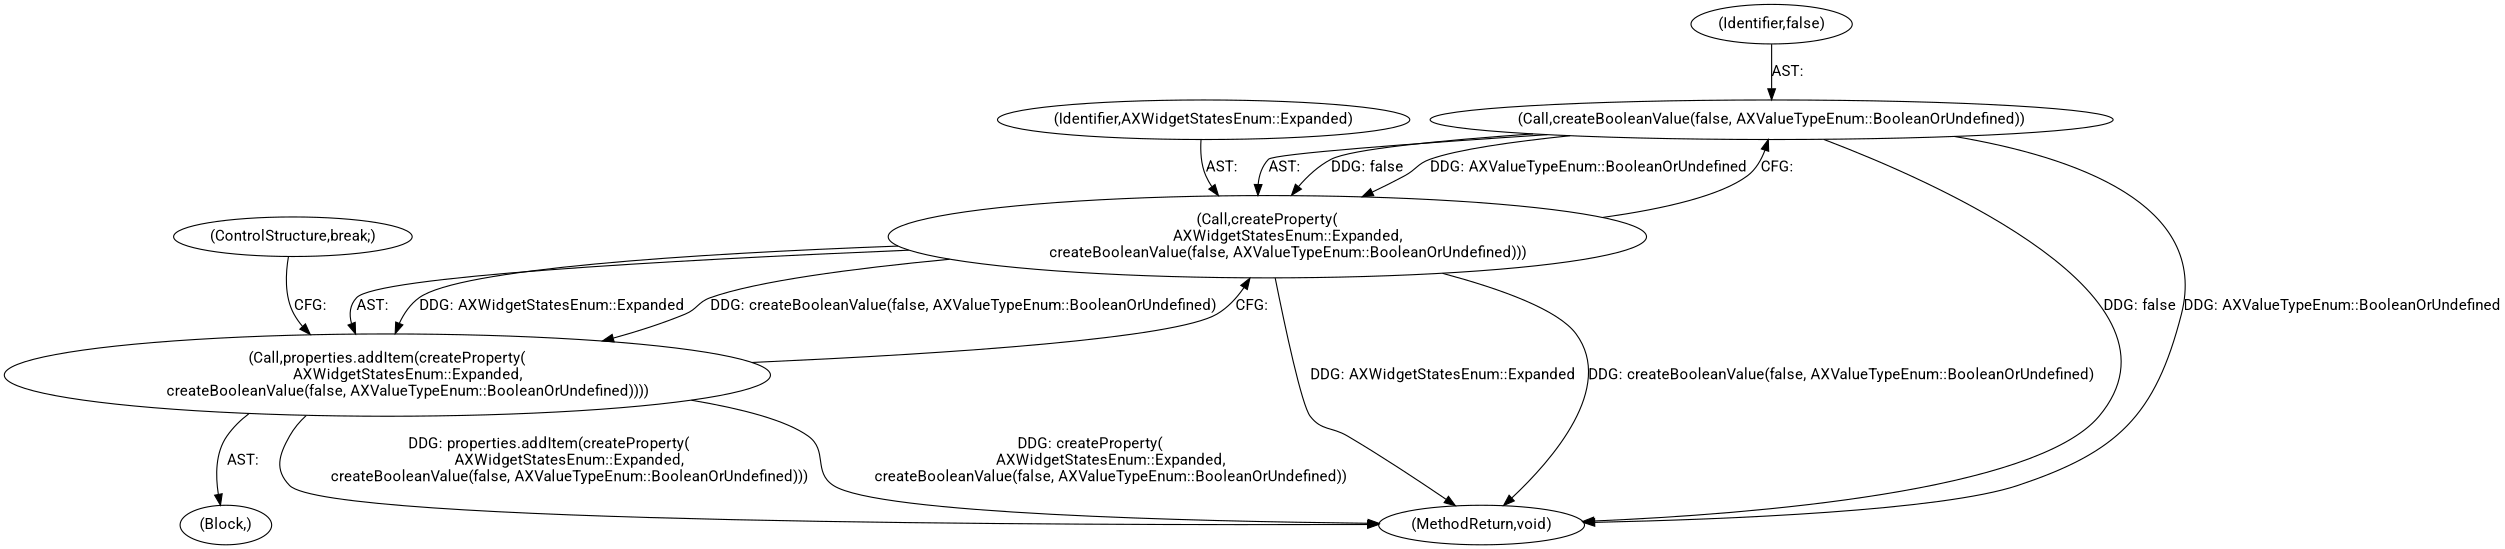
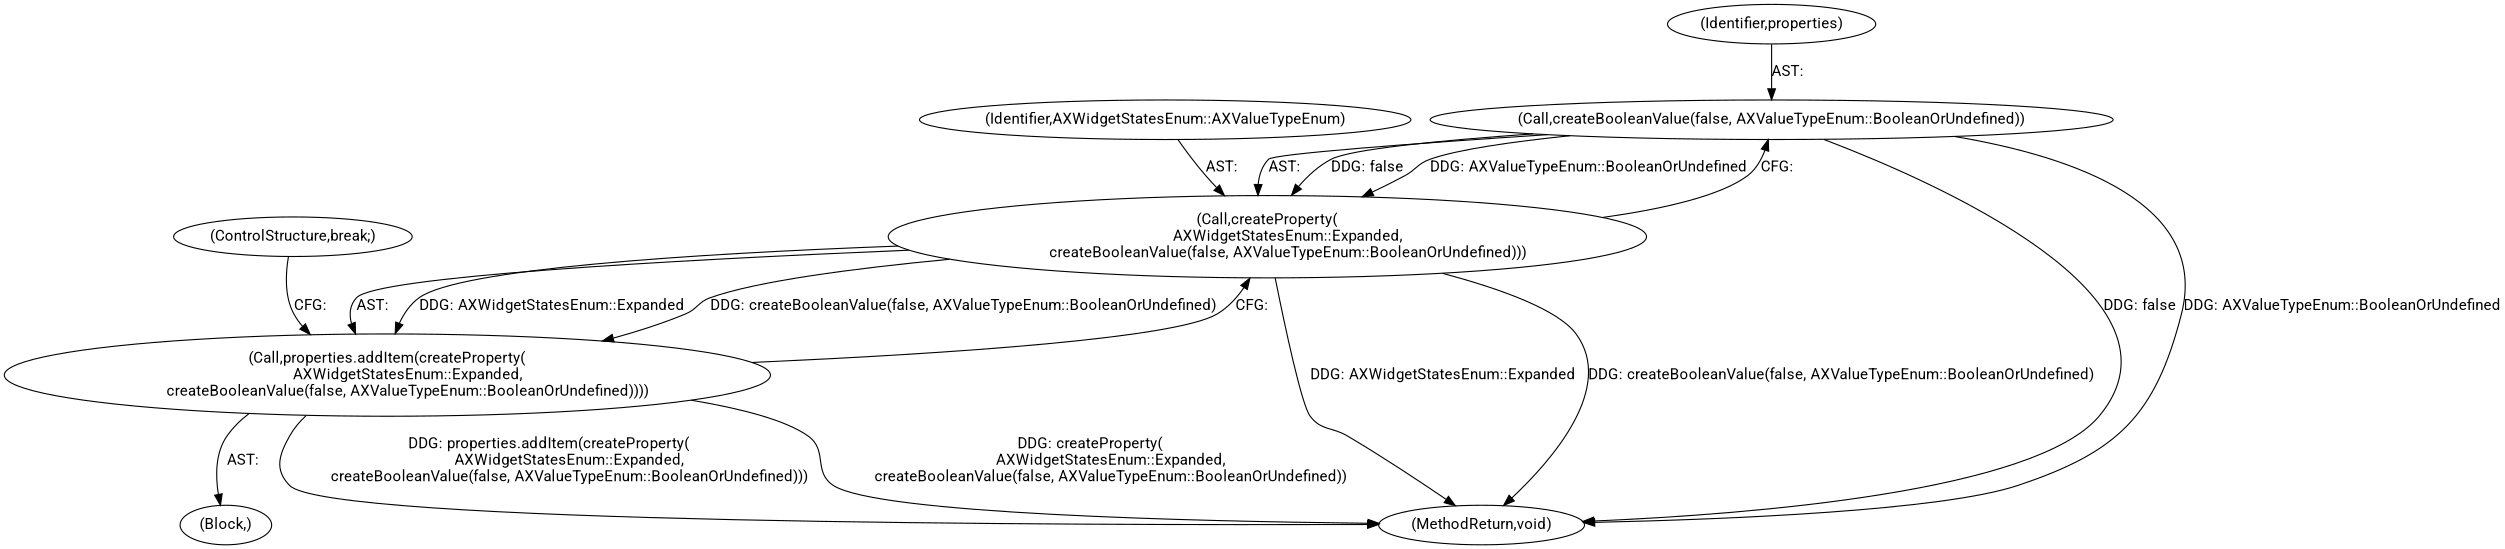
node "(Identifier,false)": label "(Identifier,false)" -> "(Identifier,properties)"
node "(Identifier,AXWidgetStatesEnum::Expanded)": label "(Identifier,AXWidgetStatesEnum::Expanded)" -> "(Identifier,AXWidgetStatesEnum::AXValueTypeEnum)"
